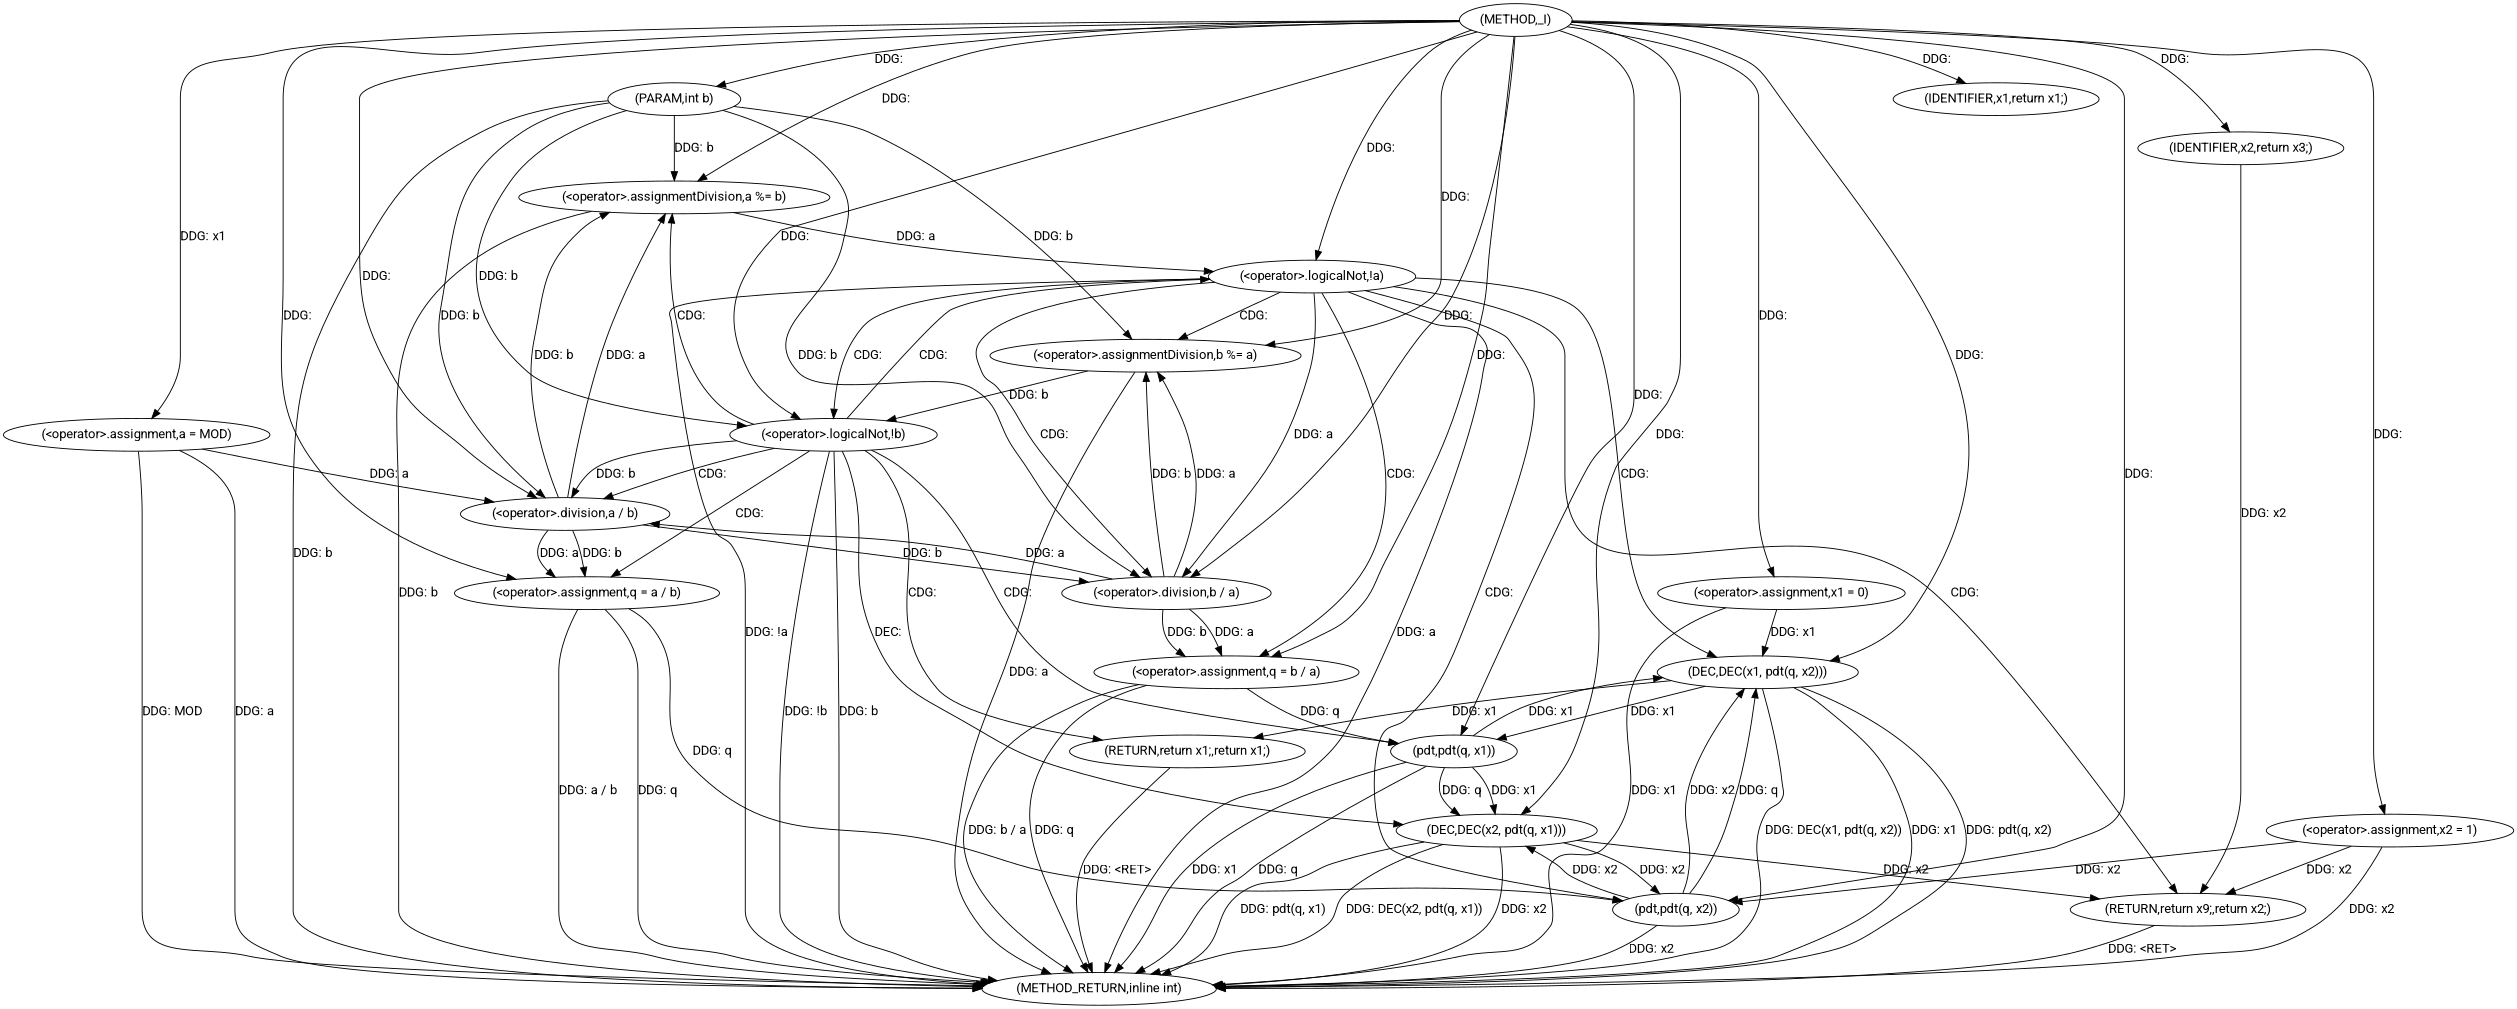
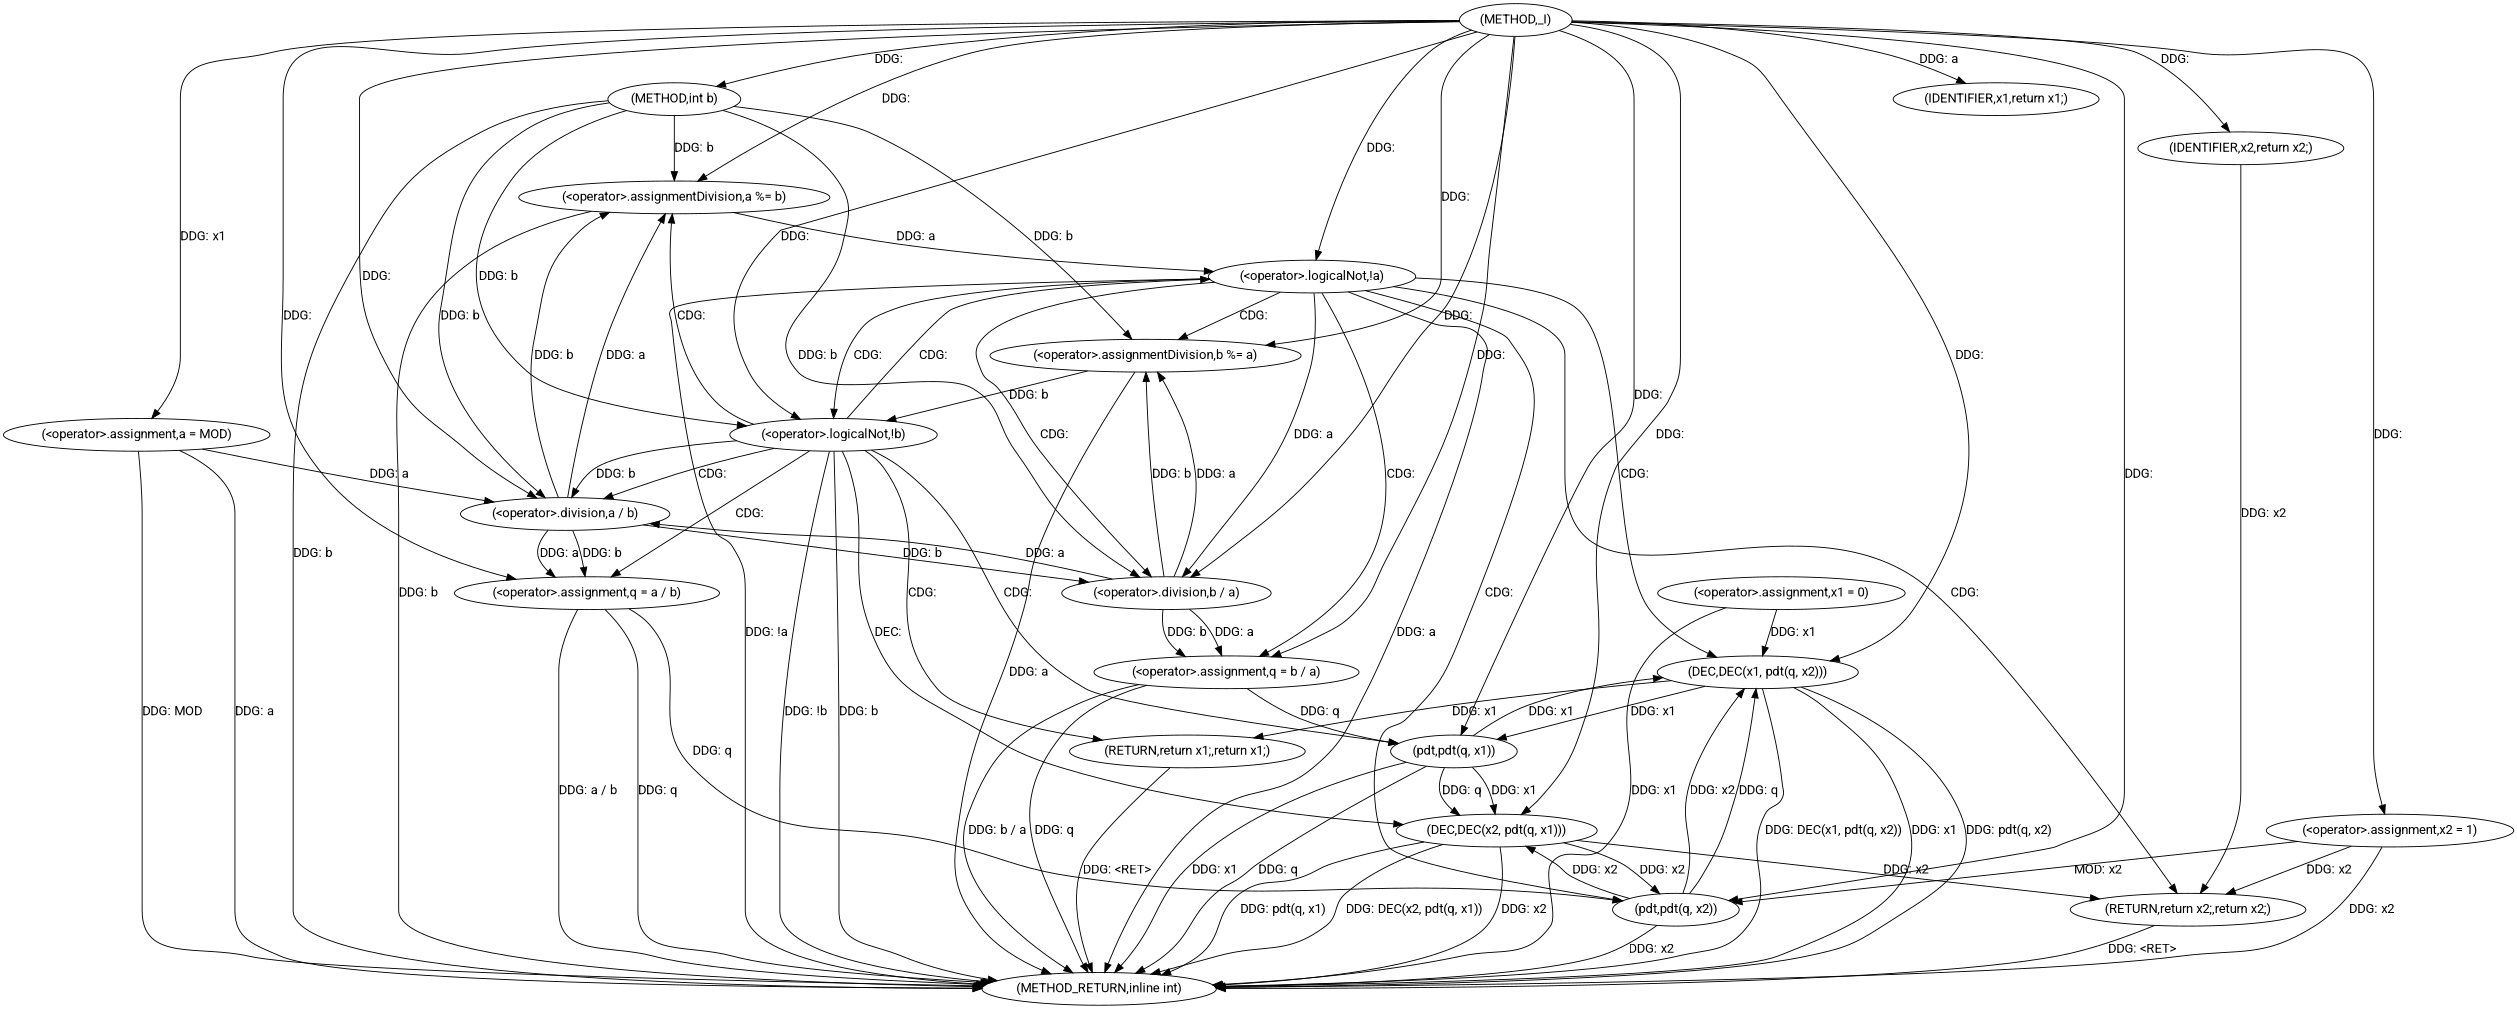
edge "(METHOD,_I)" -> "(IDENTIFIER,x1,return x1;)": label "DDG: " -> "DDG: a"
node "(PARAM,int b)": label "(PARAM,int b)" -> "(METHOD,int b)"
node "(IDENTIFIER,x2,return x3;)": label "(IDENTIFIER,x2,return x3;)" -> "(IDENTIFIER,x2,return x2;)"
edge "(METHOD,_I)" -> "(<operator>.assignment,x1 = 0)": removed, label "DDG:"
edge "(<operator>.assignment,x2 = 1)" -> "(pdt,pdt(q, x2))": label "DDG: x2" -> "MOD: x2"
node "(RETURN,return x9;,return x2;)": label "(RETURN,return x9;,return x2;)" -> "(RETURN,return x2;,return x2;)"
